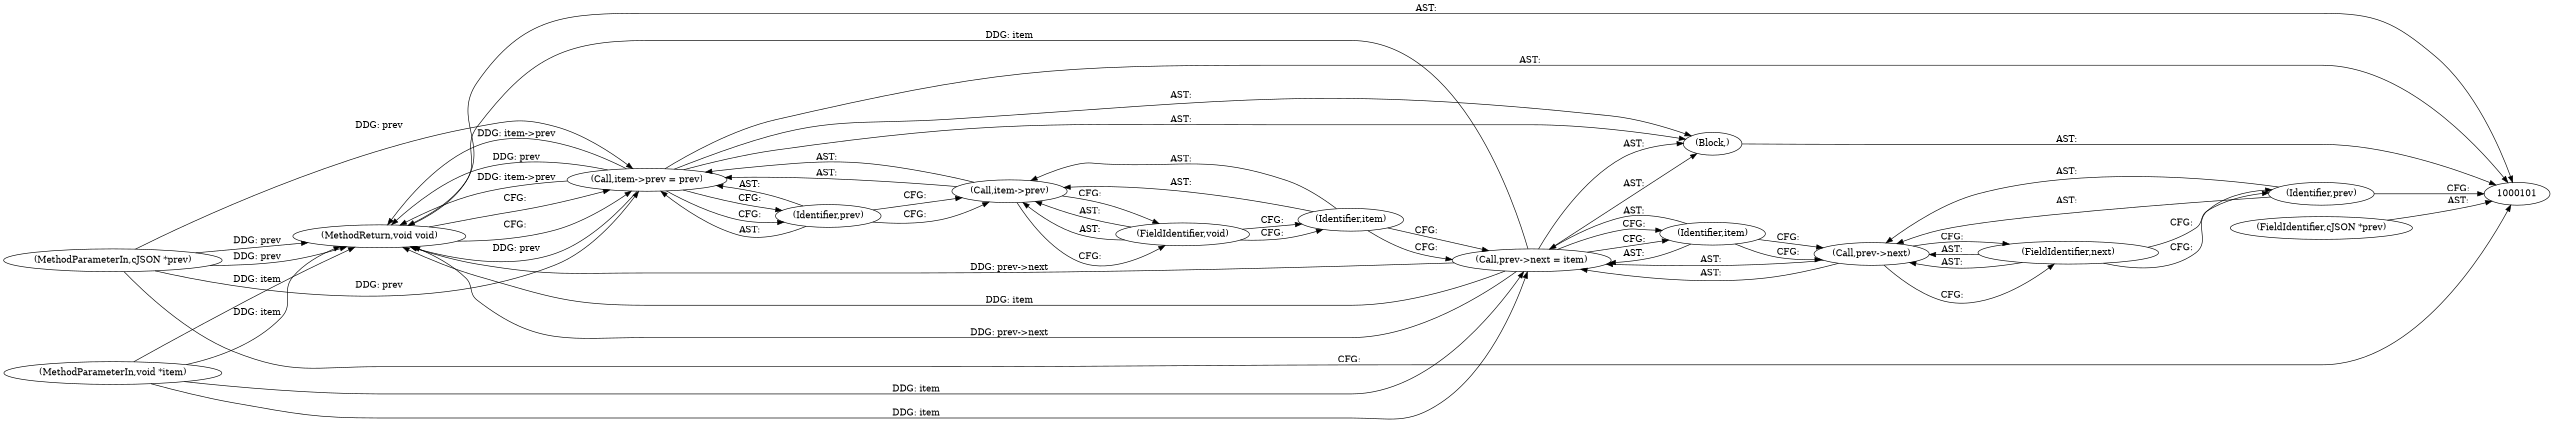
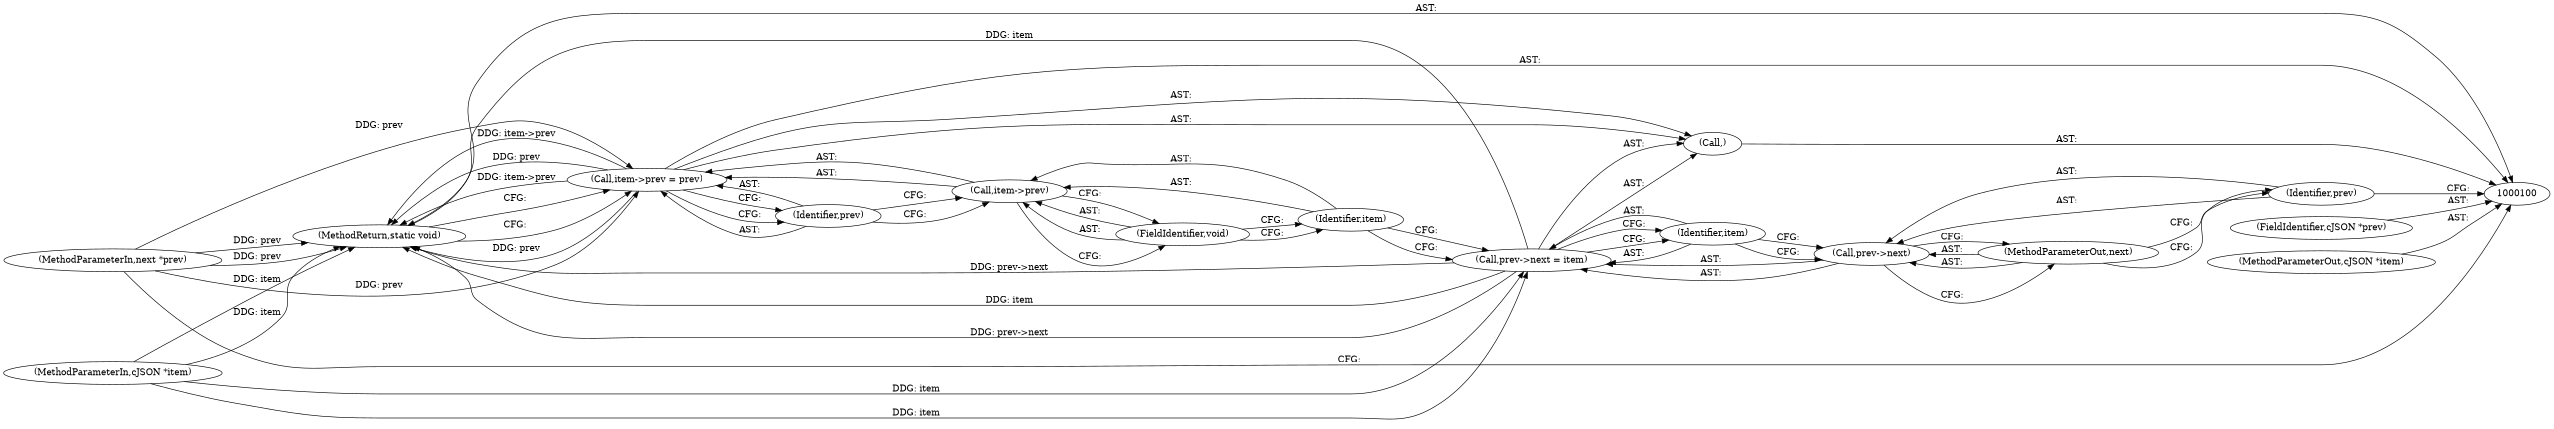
node "(Block,)": label "(Block,)" -> "(Call,)"
node "1000101": label "1000101" -> "1000100"
node "(MethodReturn,void void)": label "(MethodReturn,void void)" -> "(MethodReturn,static void)"
node "(FieldIdentifier,next)": label "(FieldIdentifier,next)" -> "(MethodParameterOut,next)"
node "(MethodParameterIn,cJSON *prev)": label "(MethodParameterIn,cJSON *prev)" -> "(MethodParameterIn,next *prev)"
node "(MethodParameterOut,cJSON *item)": added
node "(MethodParameterIn,void *item)": label "(MethodParameterIn,void *item)" -> "(MethodParameterIn,cJSON *item)"
